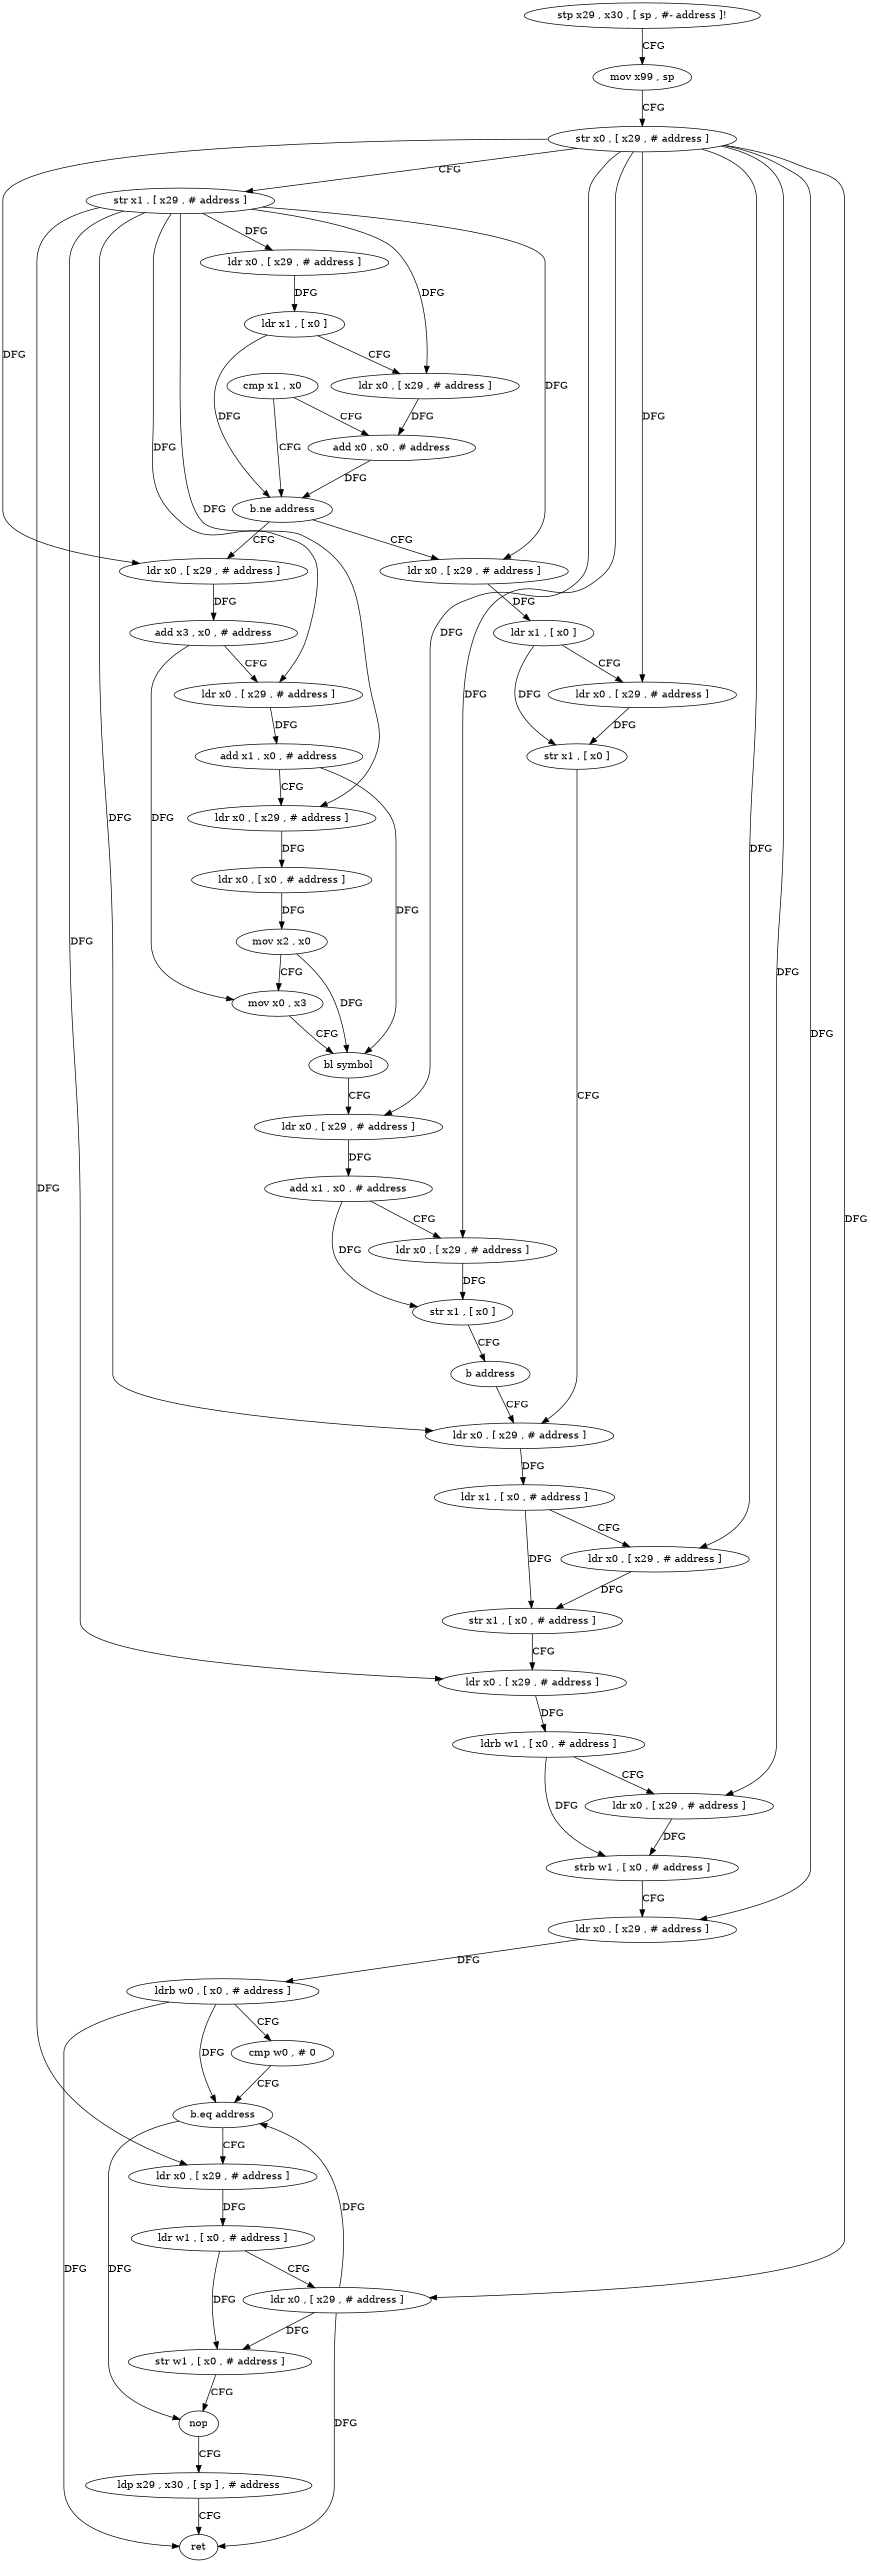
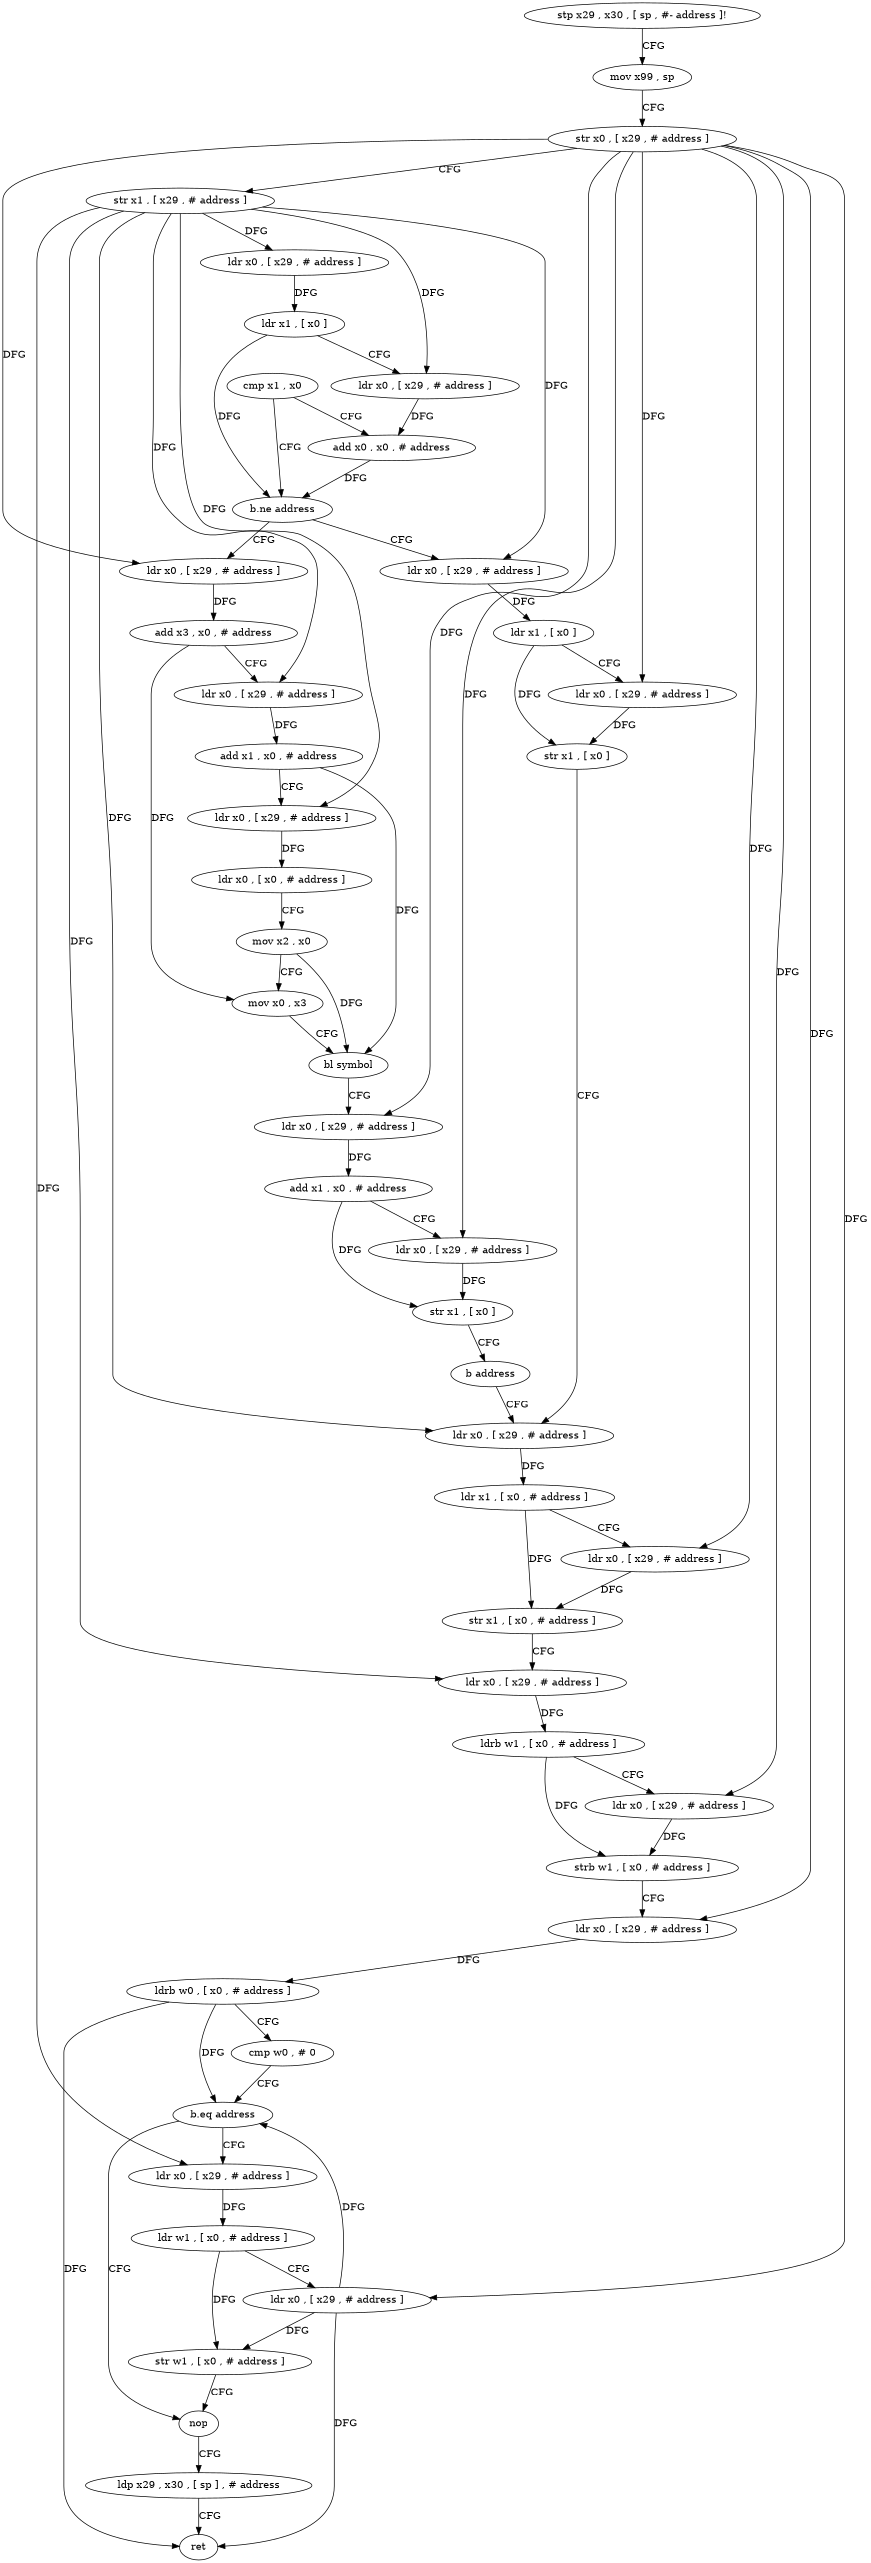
edge "ldr x0 , [ x0 , # address ]" -> "mov x2 , x0": label "DFG" -> "CFG"
edge "b.eq address" -> "nop": label "DFG" -> "CFG"
